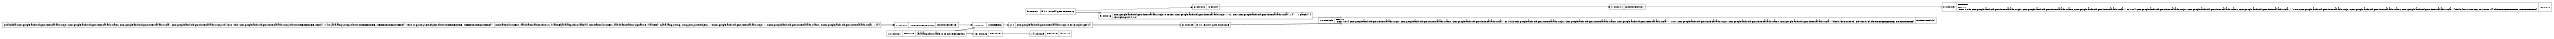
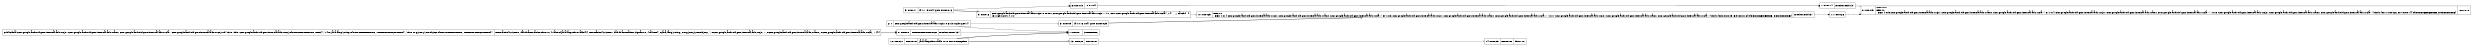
node "11: 0x0026": added
edge "1: 0x0001" -> "2: ?": reversed
edge "2: ?" -> "3: 0x0009": style bold -> solid
